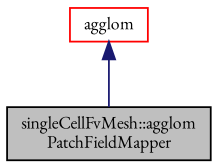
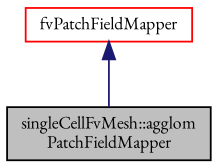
node "agglom": label "agglom" -> "fvPatchFieldMapper"
